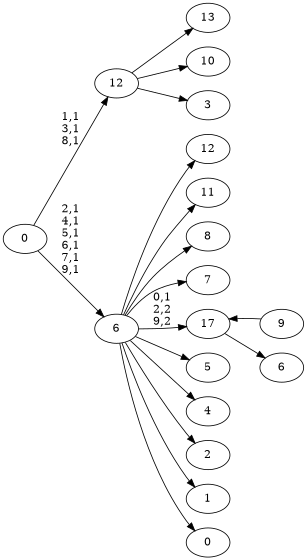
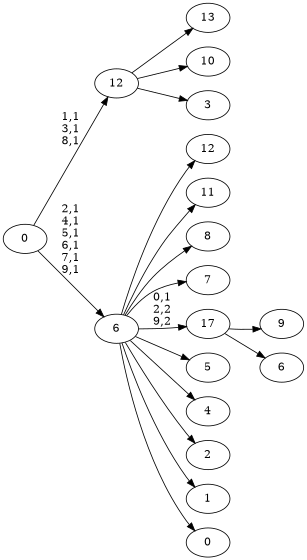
edge "9" -> "17": reversed
